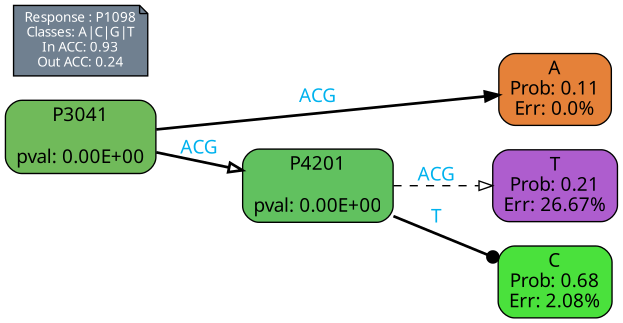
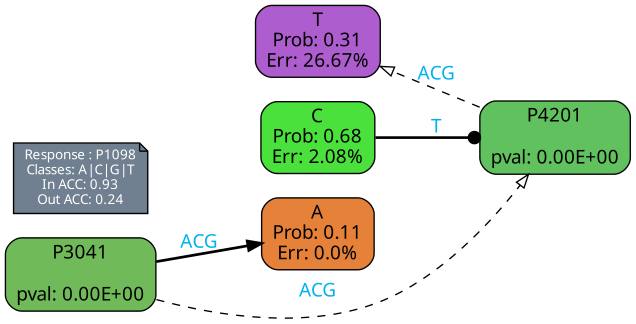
edge "P3041 pval: 0.00E+00" -> "P4201 pval: 0.00E+00": style bold -> dashed
node "T Prob: 0.21 Err: 26.67%": label "T Prob: 0.21 Err: 26.67%" -> "T Prob: 0.31 Err: 26.67%"
edge "P4201 pval: 0.00E+00" -> "C Prob: 0.68 Err: 2.08%": reversed
